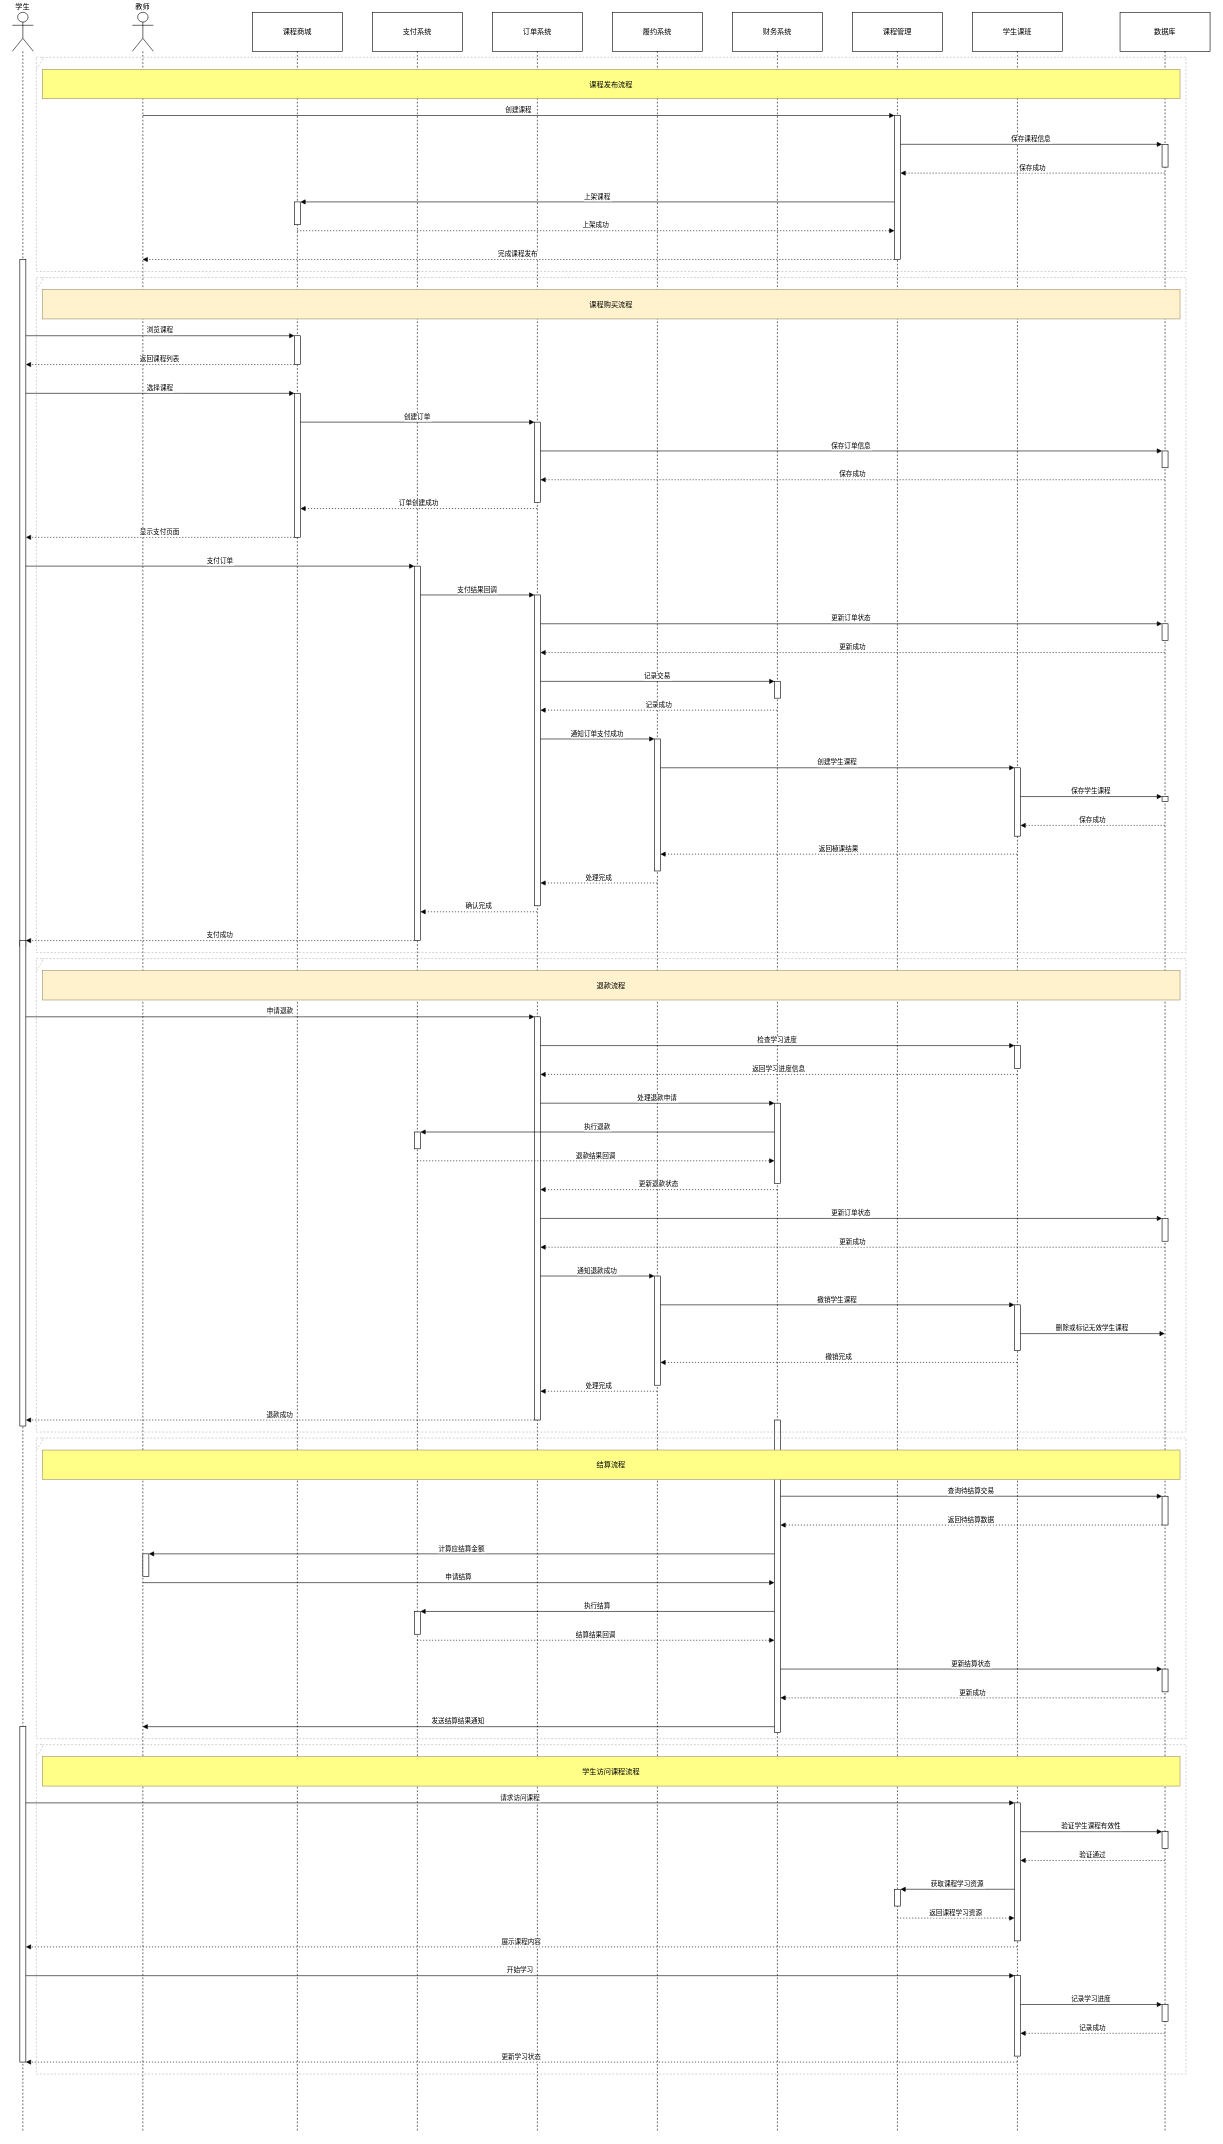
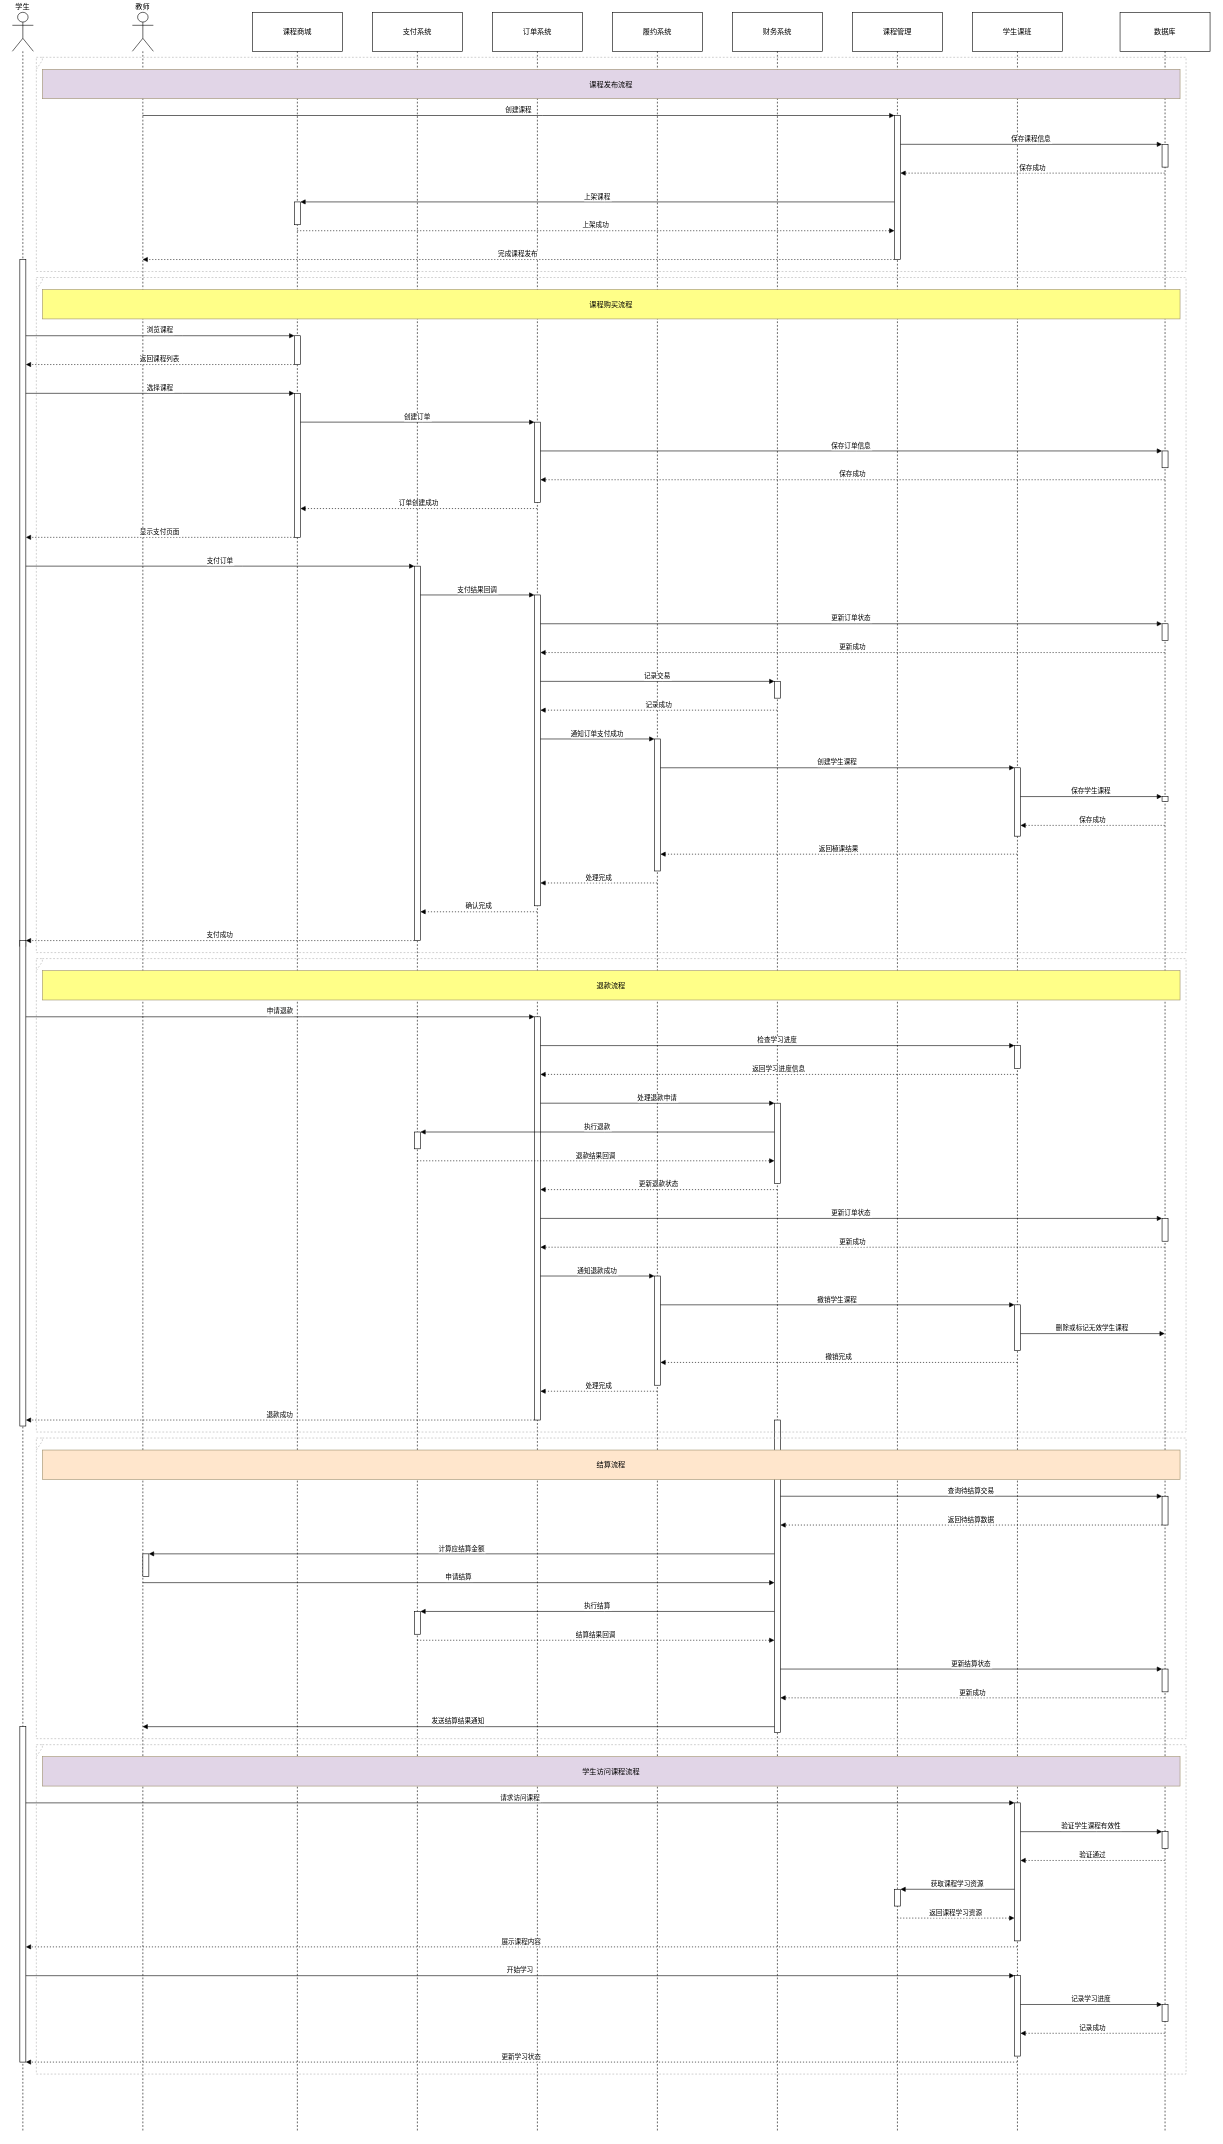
node "课程发布流程": fillcolor #ffff88 -> #e1d5e7
node "课程购买流程": fillcolor #fff2cc -> #ffff88
node "退款流程": fillcolor #fff2cc -> #ffff88
node "结算流程": fillcolor #ffff88 -> #ffe6cc
node "学生访问课程流程": fillcolor #ffff88 -> #e1d5e7
